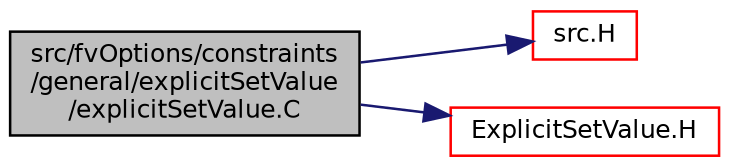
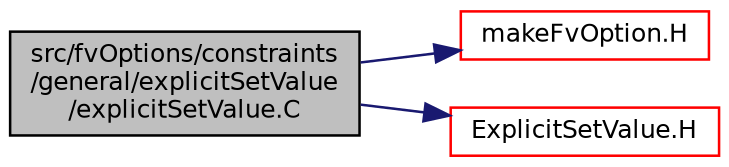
node "src.H": label "src.H" -> "makeFvOption.H"
